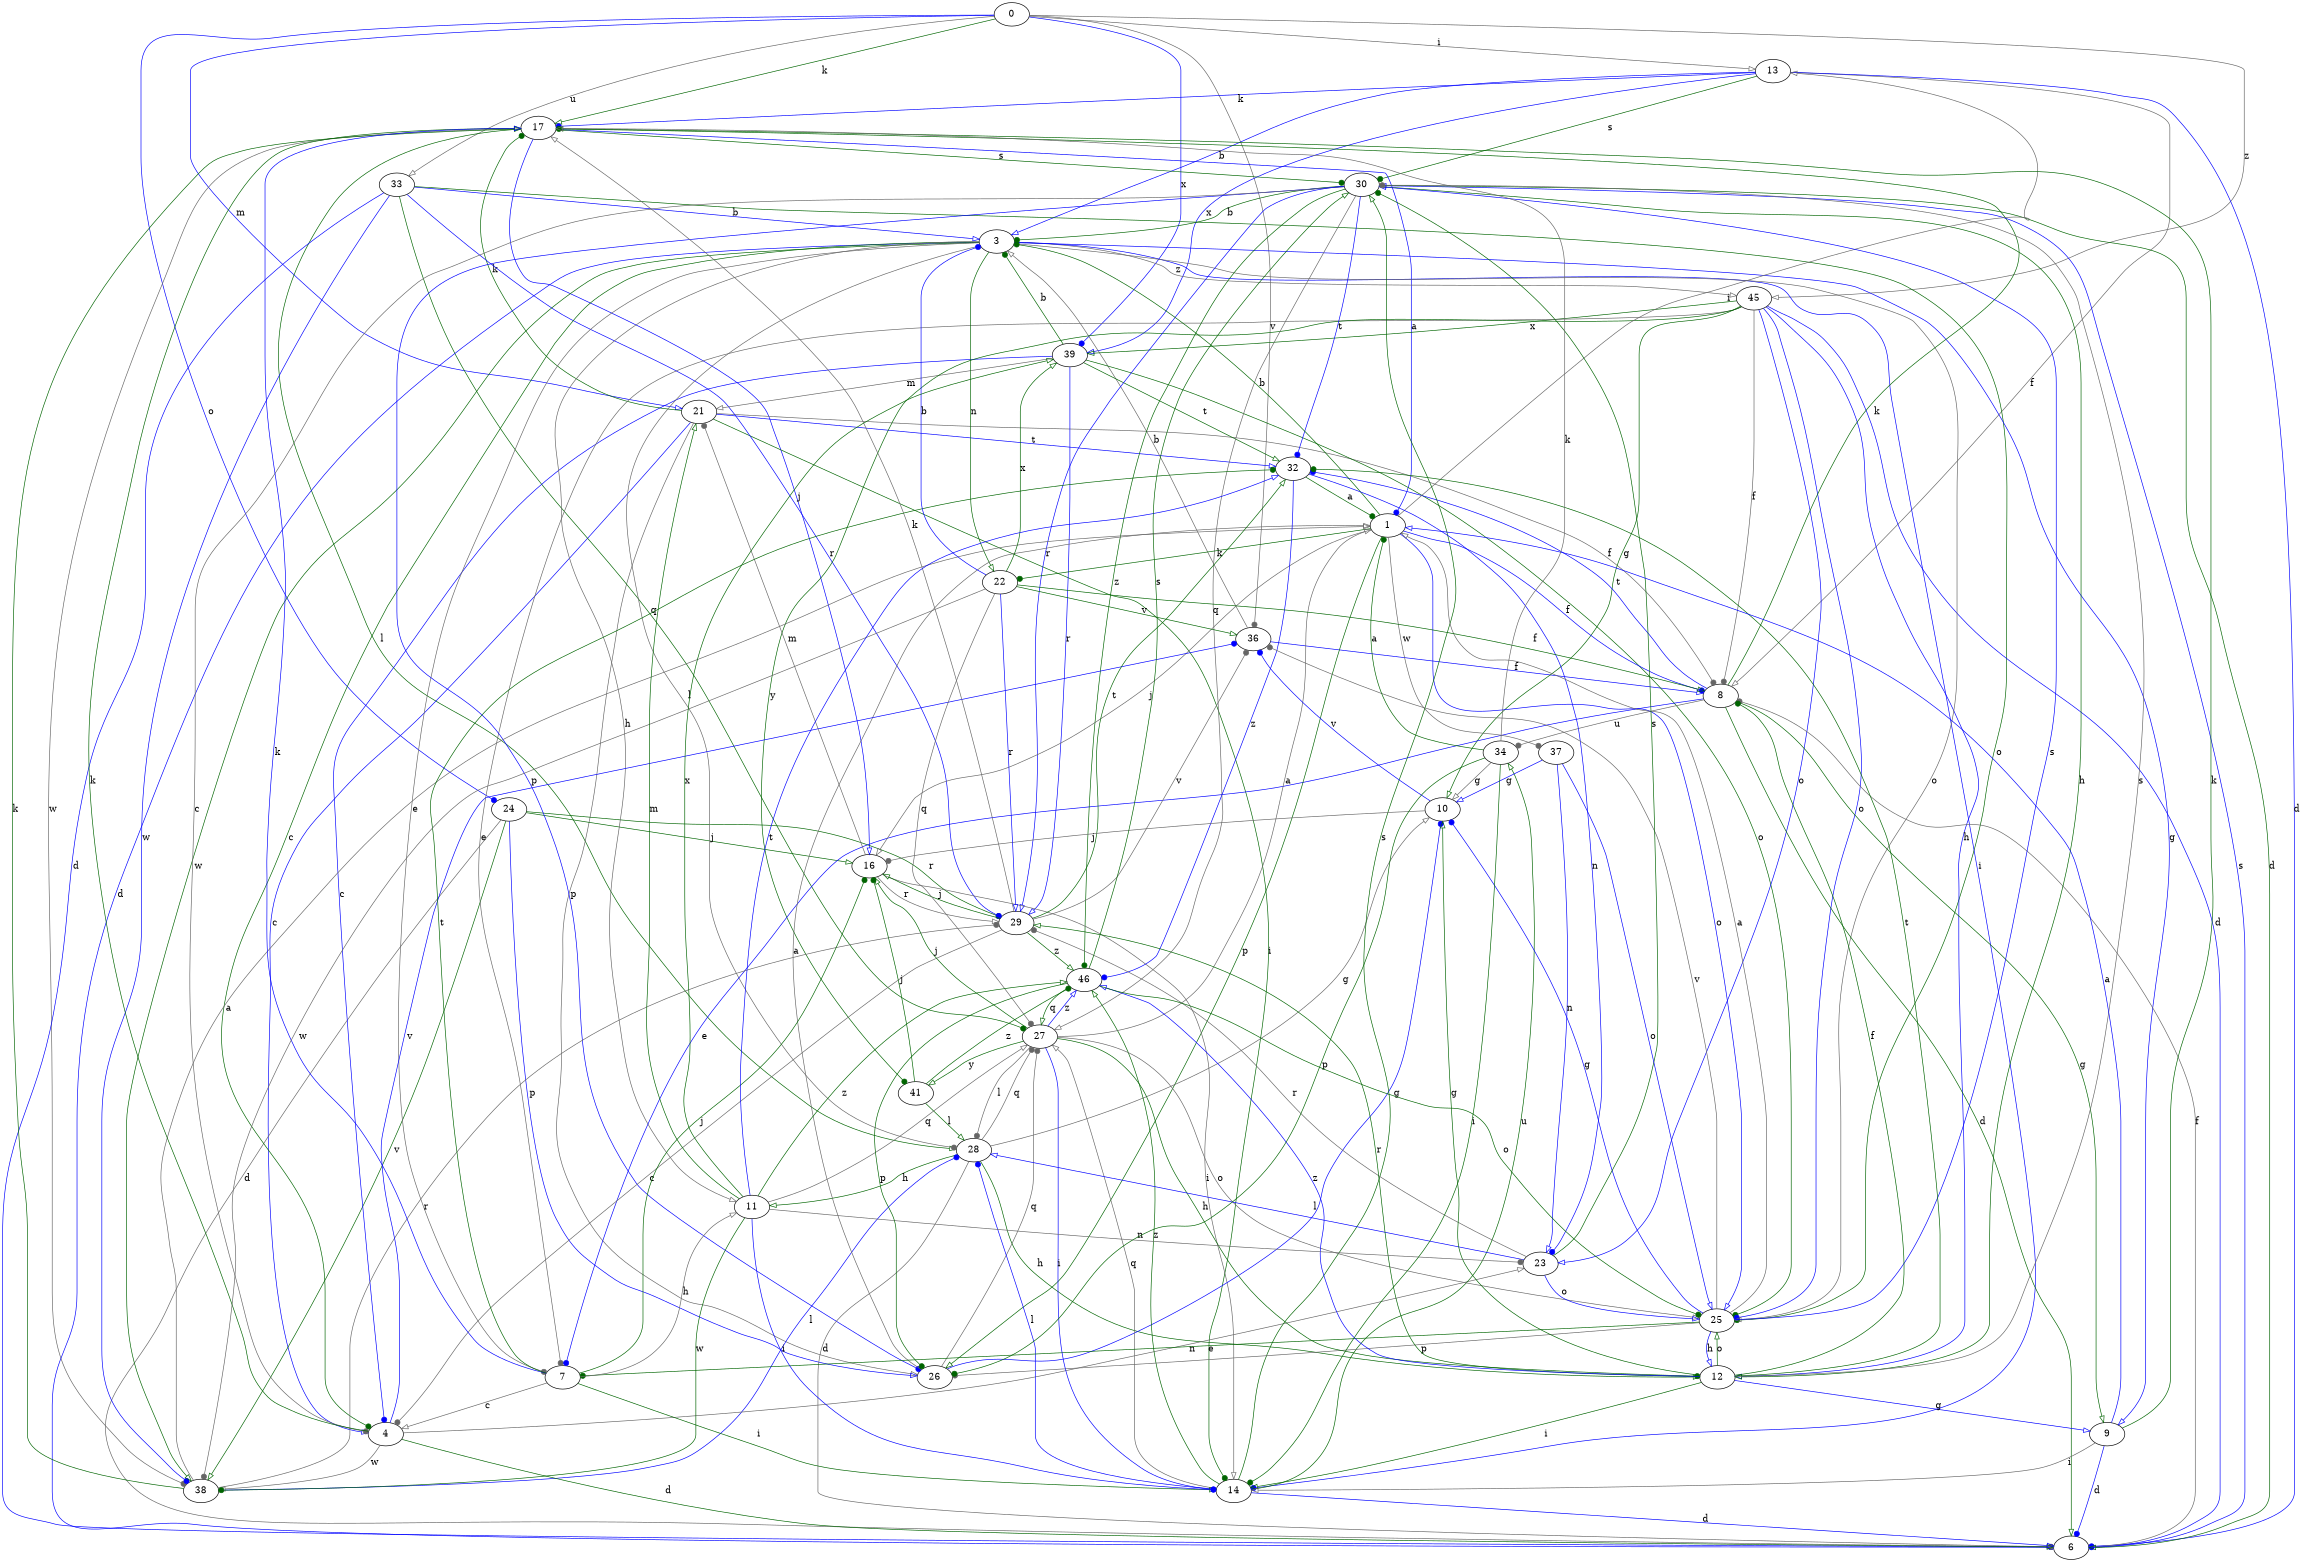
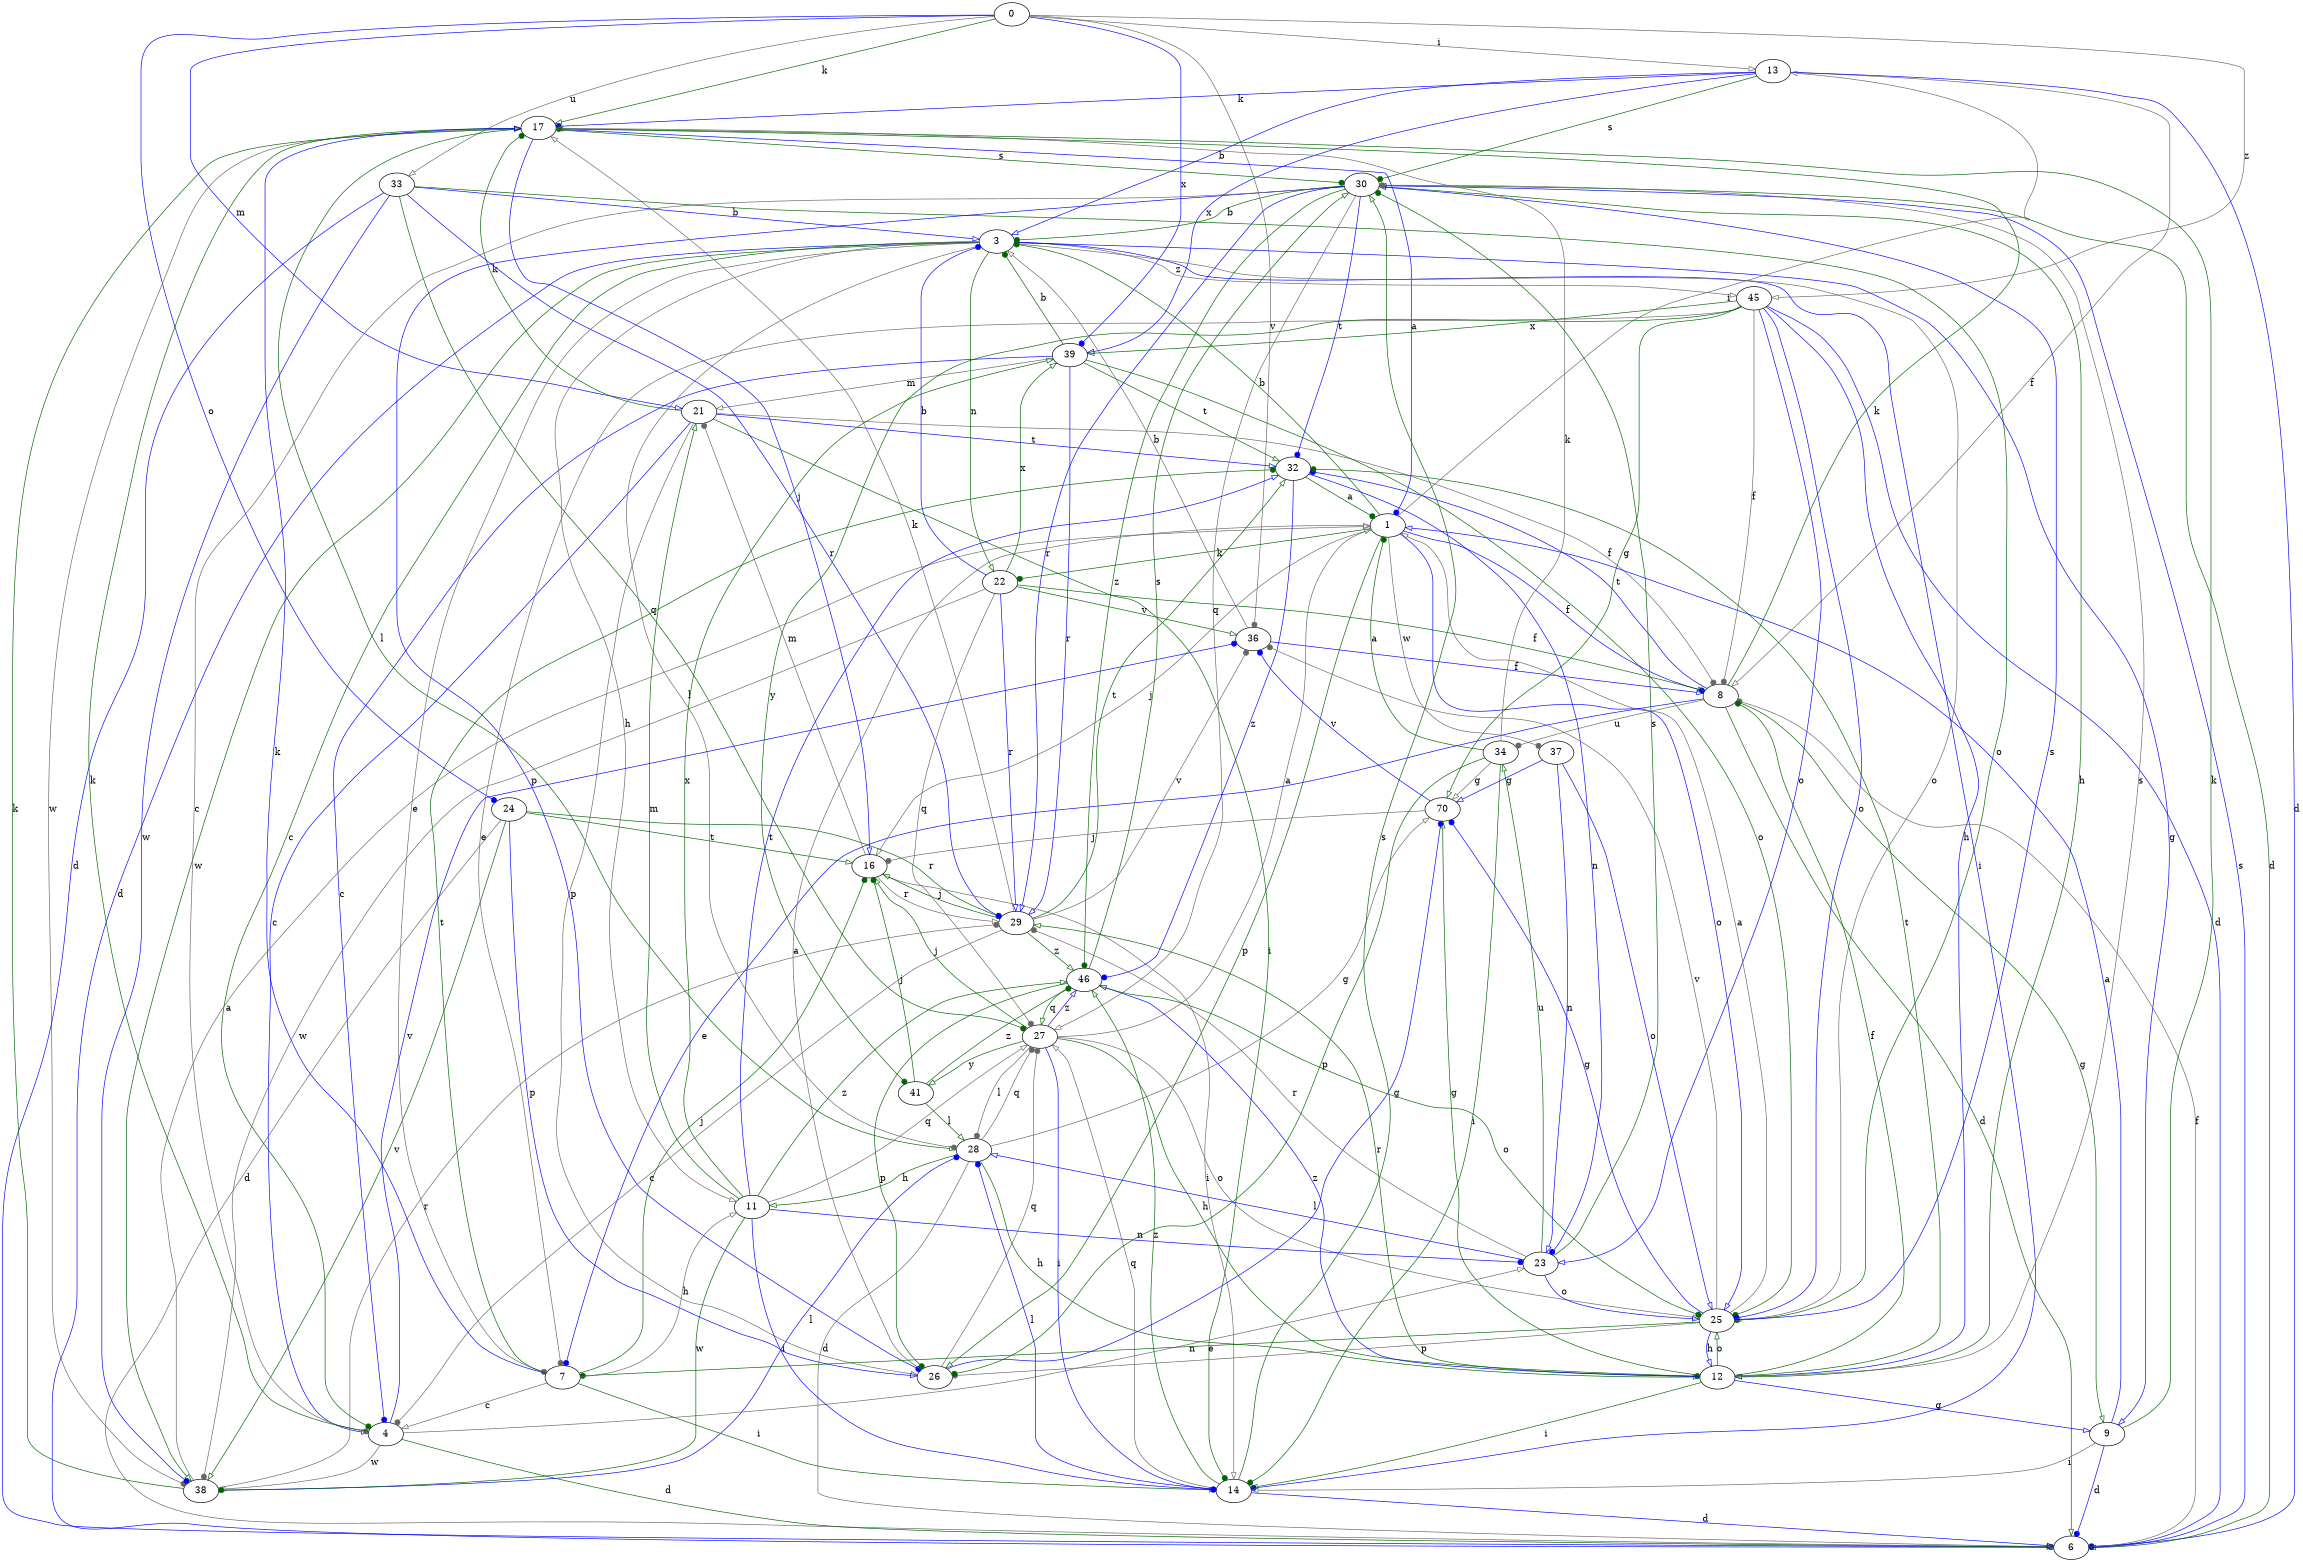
node "10": label "10" -> "70"
edge "24" -> "16": label "j" -> "t"
edge "14" -> "34": now "23" -> "34"
edge "11" -> "23": color gray40 -> blue
